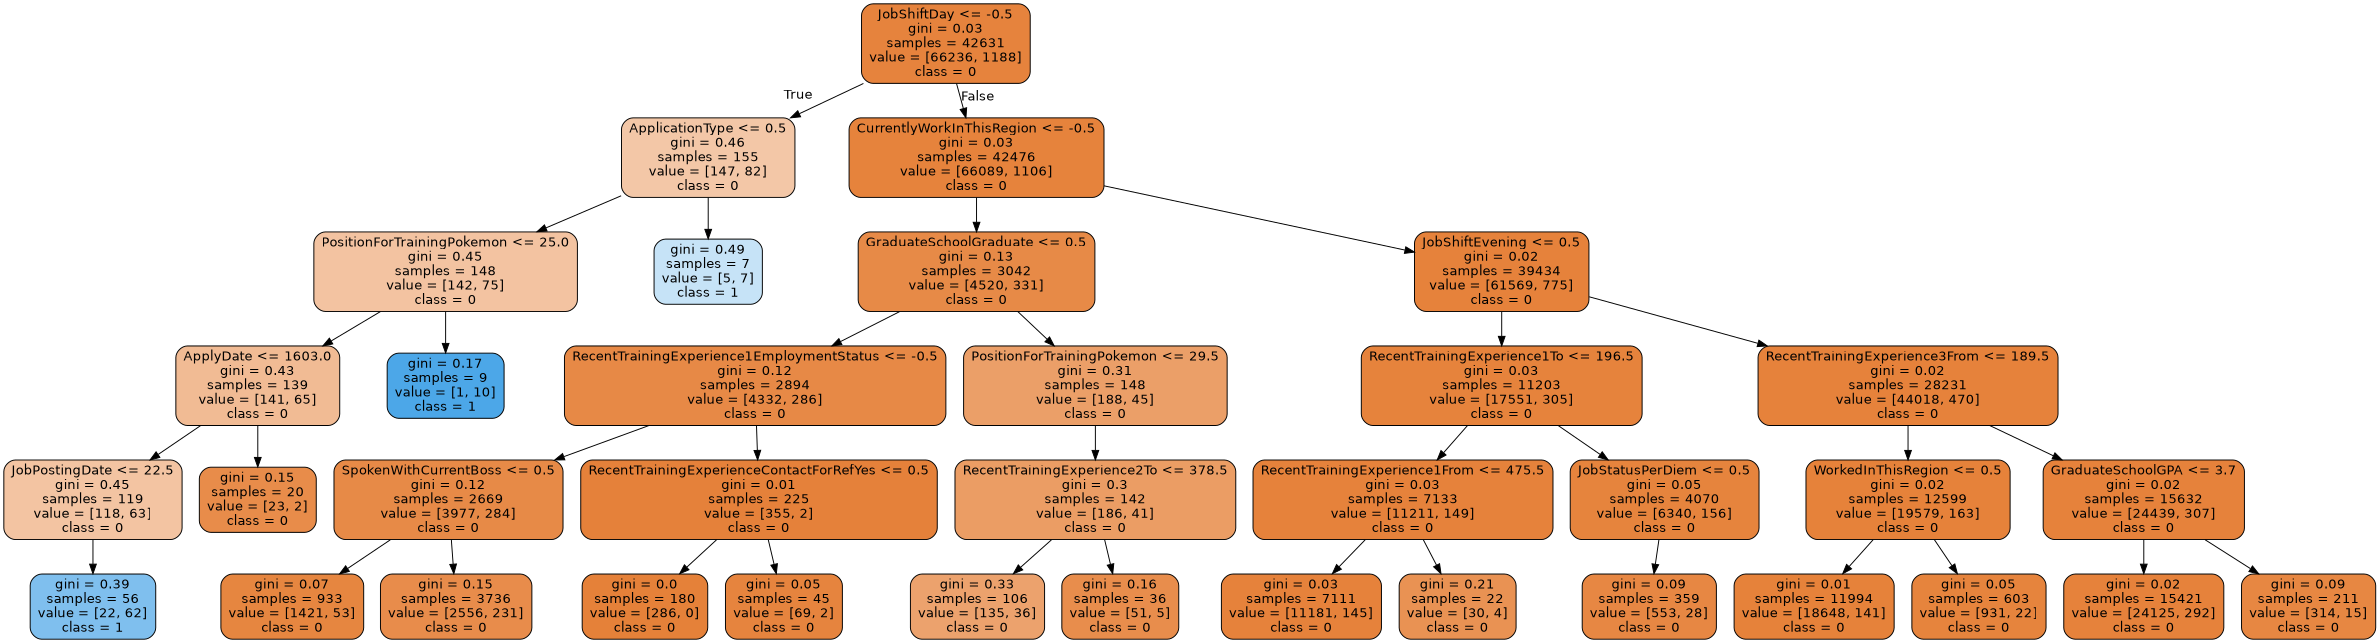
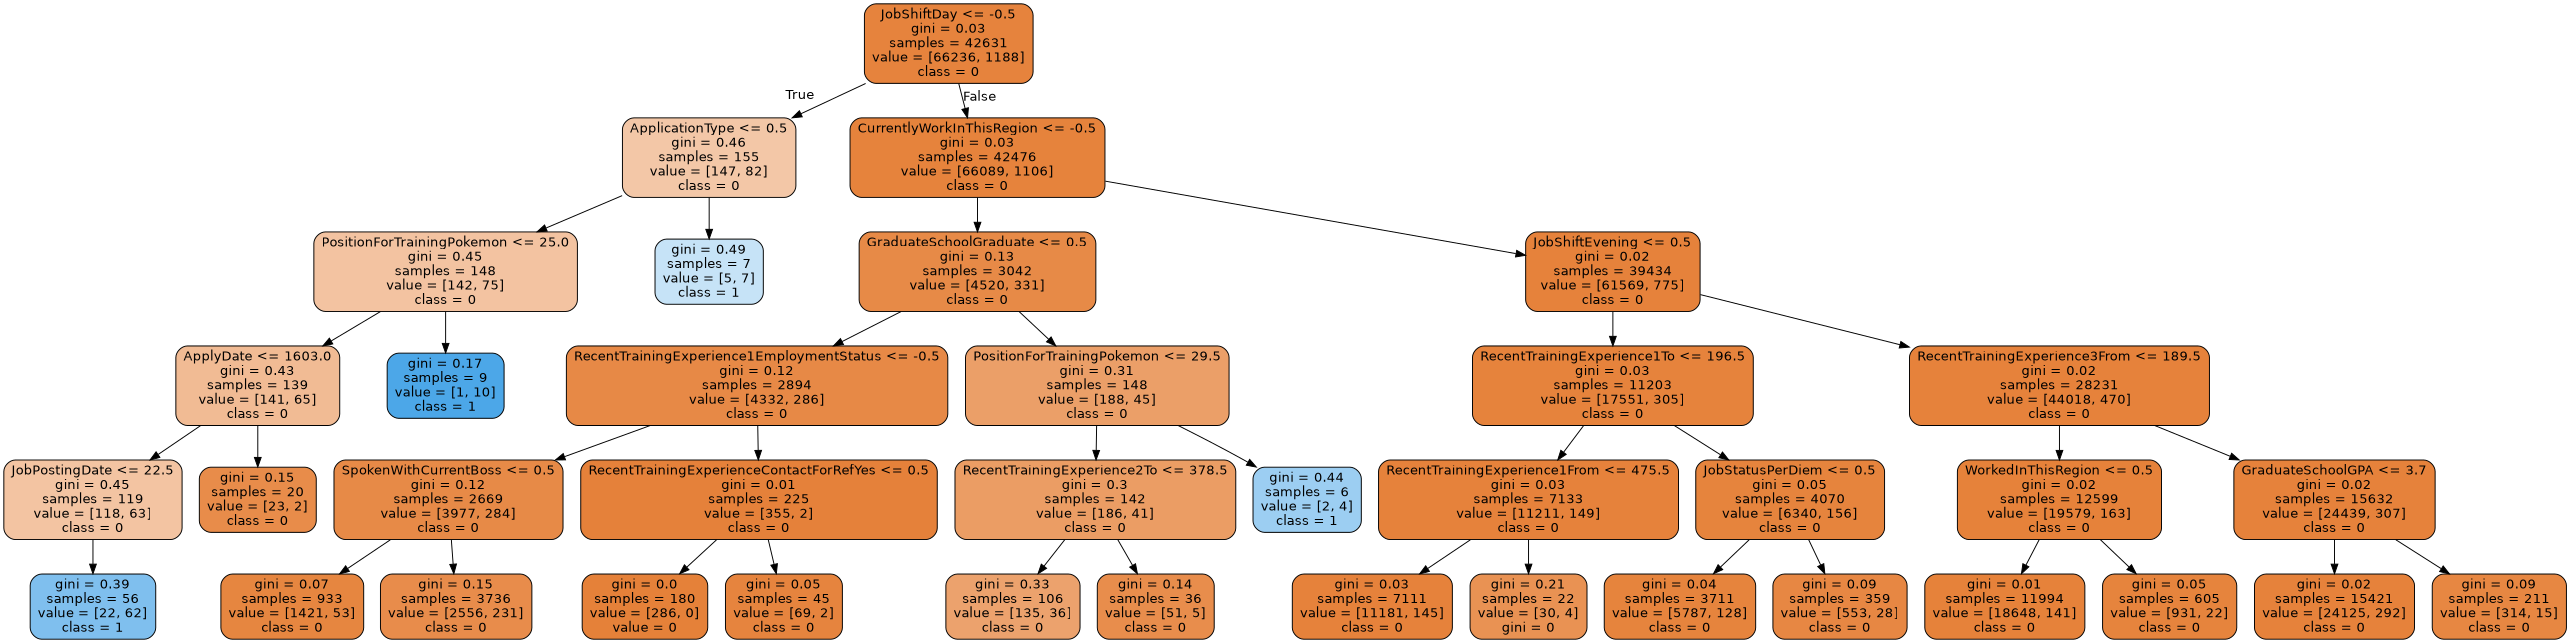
node "gini = 0.44 samples = 6 value = [2, 4] class = 1": added
node "gini = 0.0 samples = 180 value = [286, 0] class = 0": label "gini = 0.0 samples = 180 value = [286, 0] class = 0" -> "gini = 0.0 samples = 180 value = [286, 0] value = 0"
node "gini = 0.16 samples = 36 value = [51, 5] class = 0": label "gini = 0.16 samples = 36 value = [51, 5] class = 0" -> "gini = 0.14 samples = 36 value = [51, 5] class = 0"
node "gini = 0.21 samples = 22 value = [30, 4] class = 0": label "gini = 0.21 samples = 22 value = [30, 4] class = 0" -> "gini = 0.21 samples = 22 value = [30, 4] gini = 0"
node "gini = 0.04 samples = 3711 value = [5787, 128] class = 0": added
node "gini = 0.05 samples = 603 value = [931, 22] class = 0": label "gini = 0.05 samples = 603 value = [931, 22] class = 0" -> "gini = 0.05 samples = 605 value = [931, 22] class = 0"
